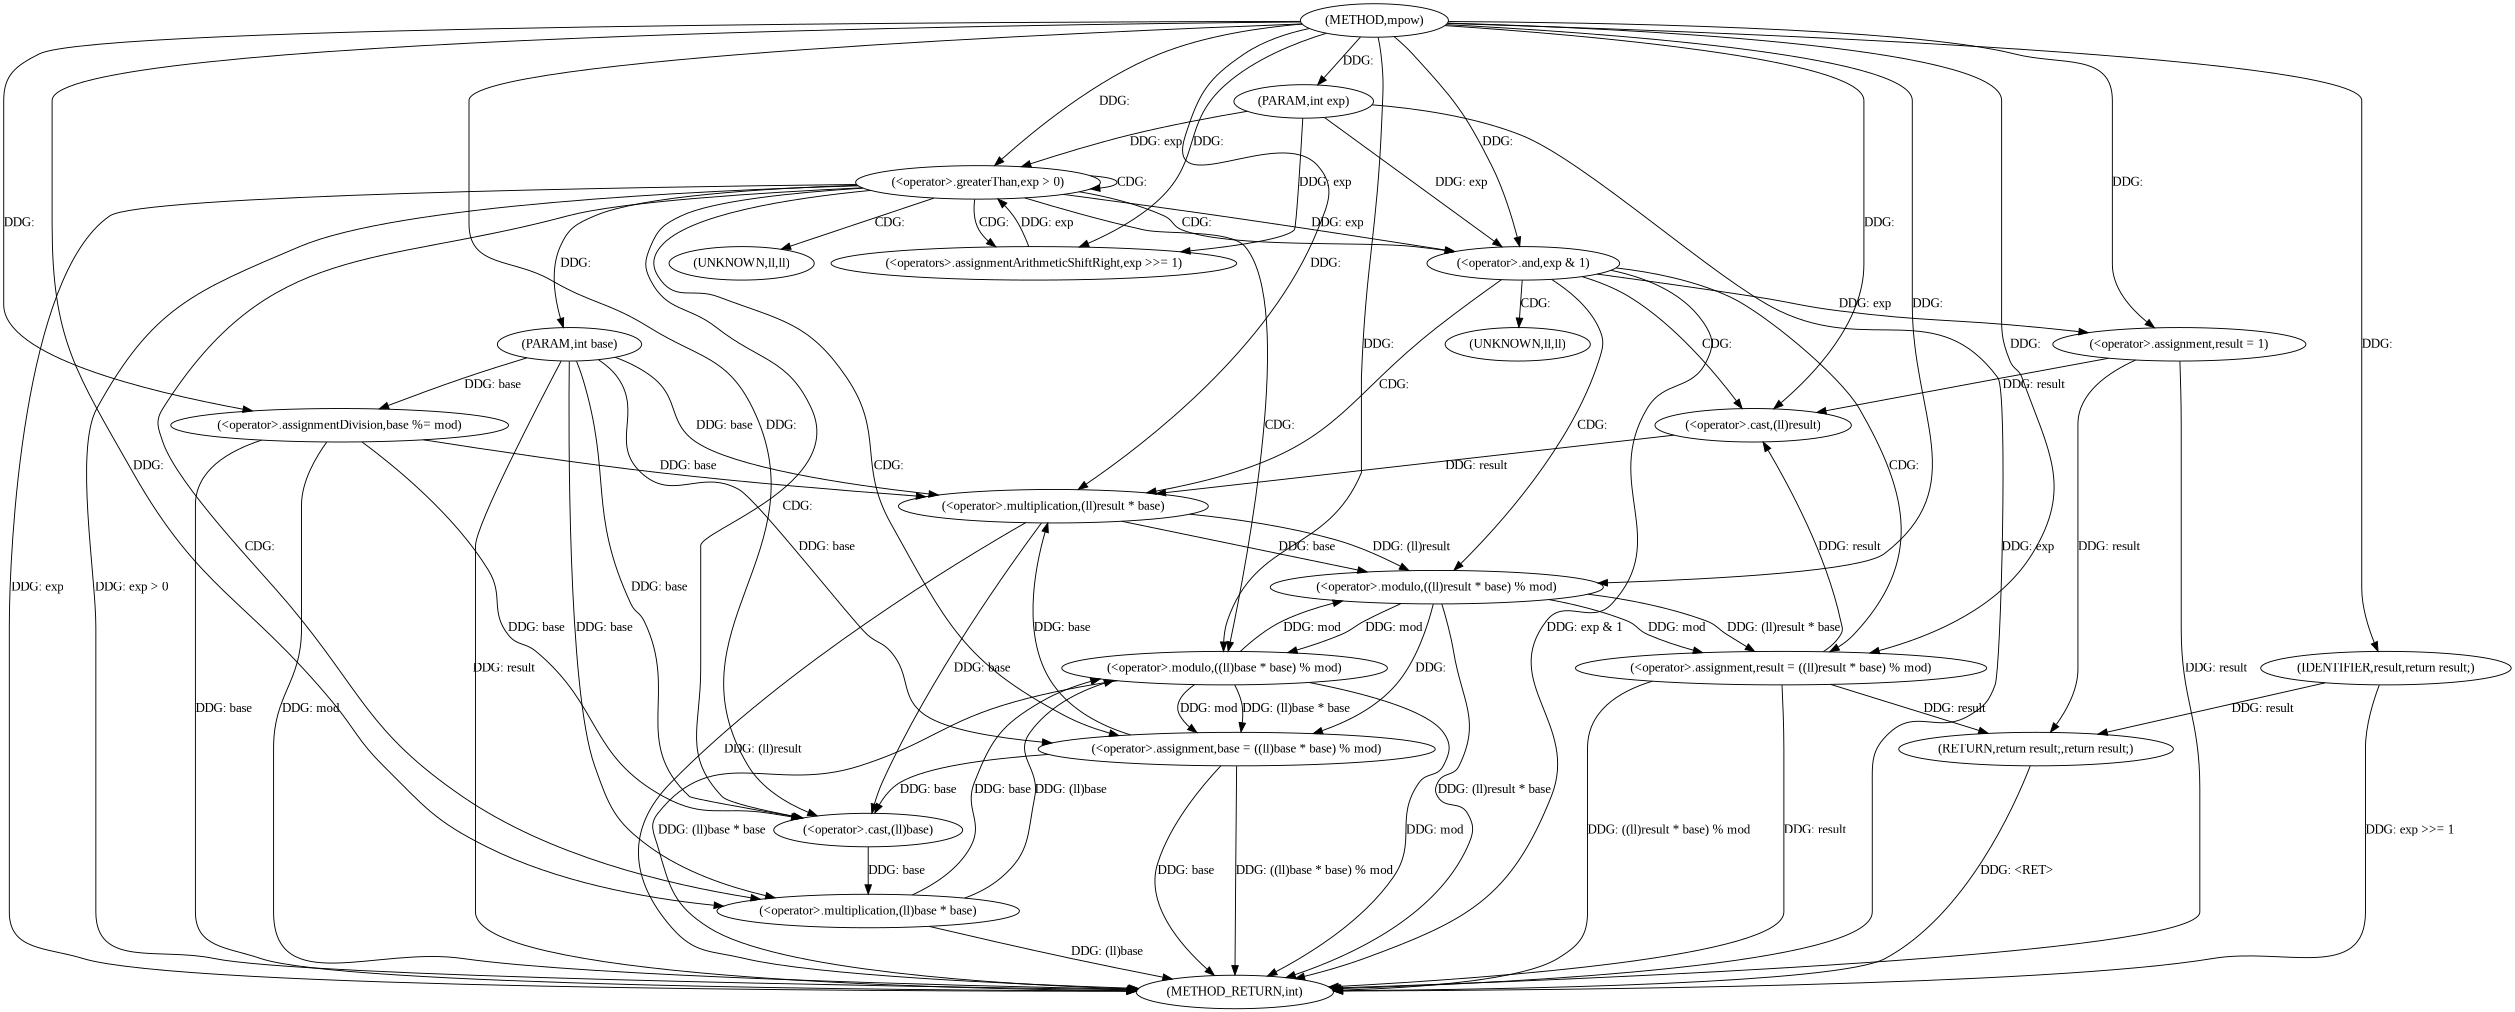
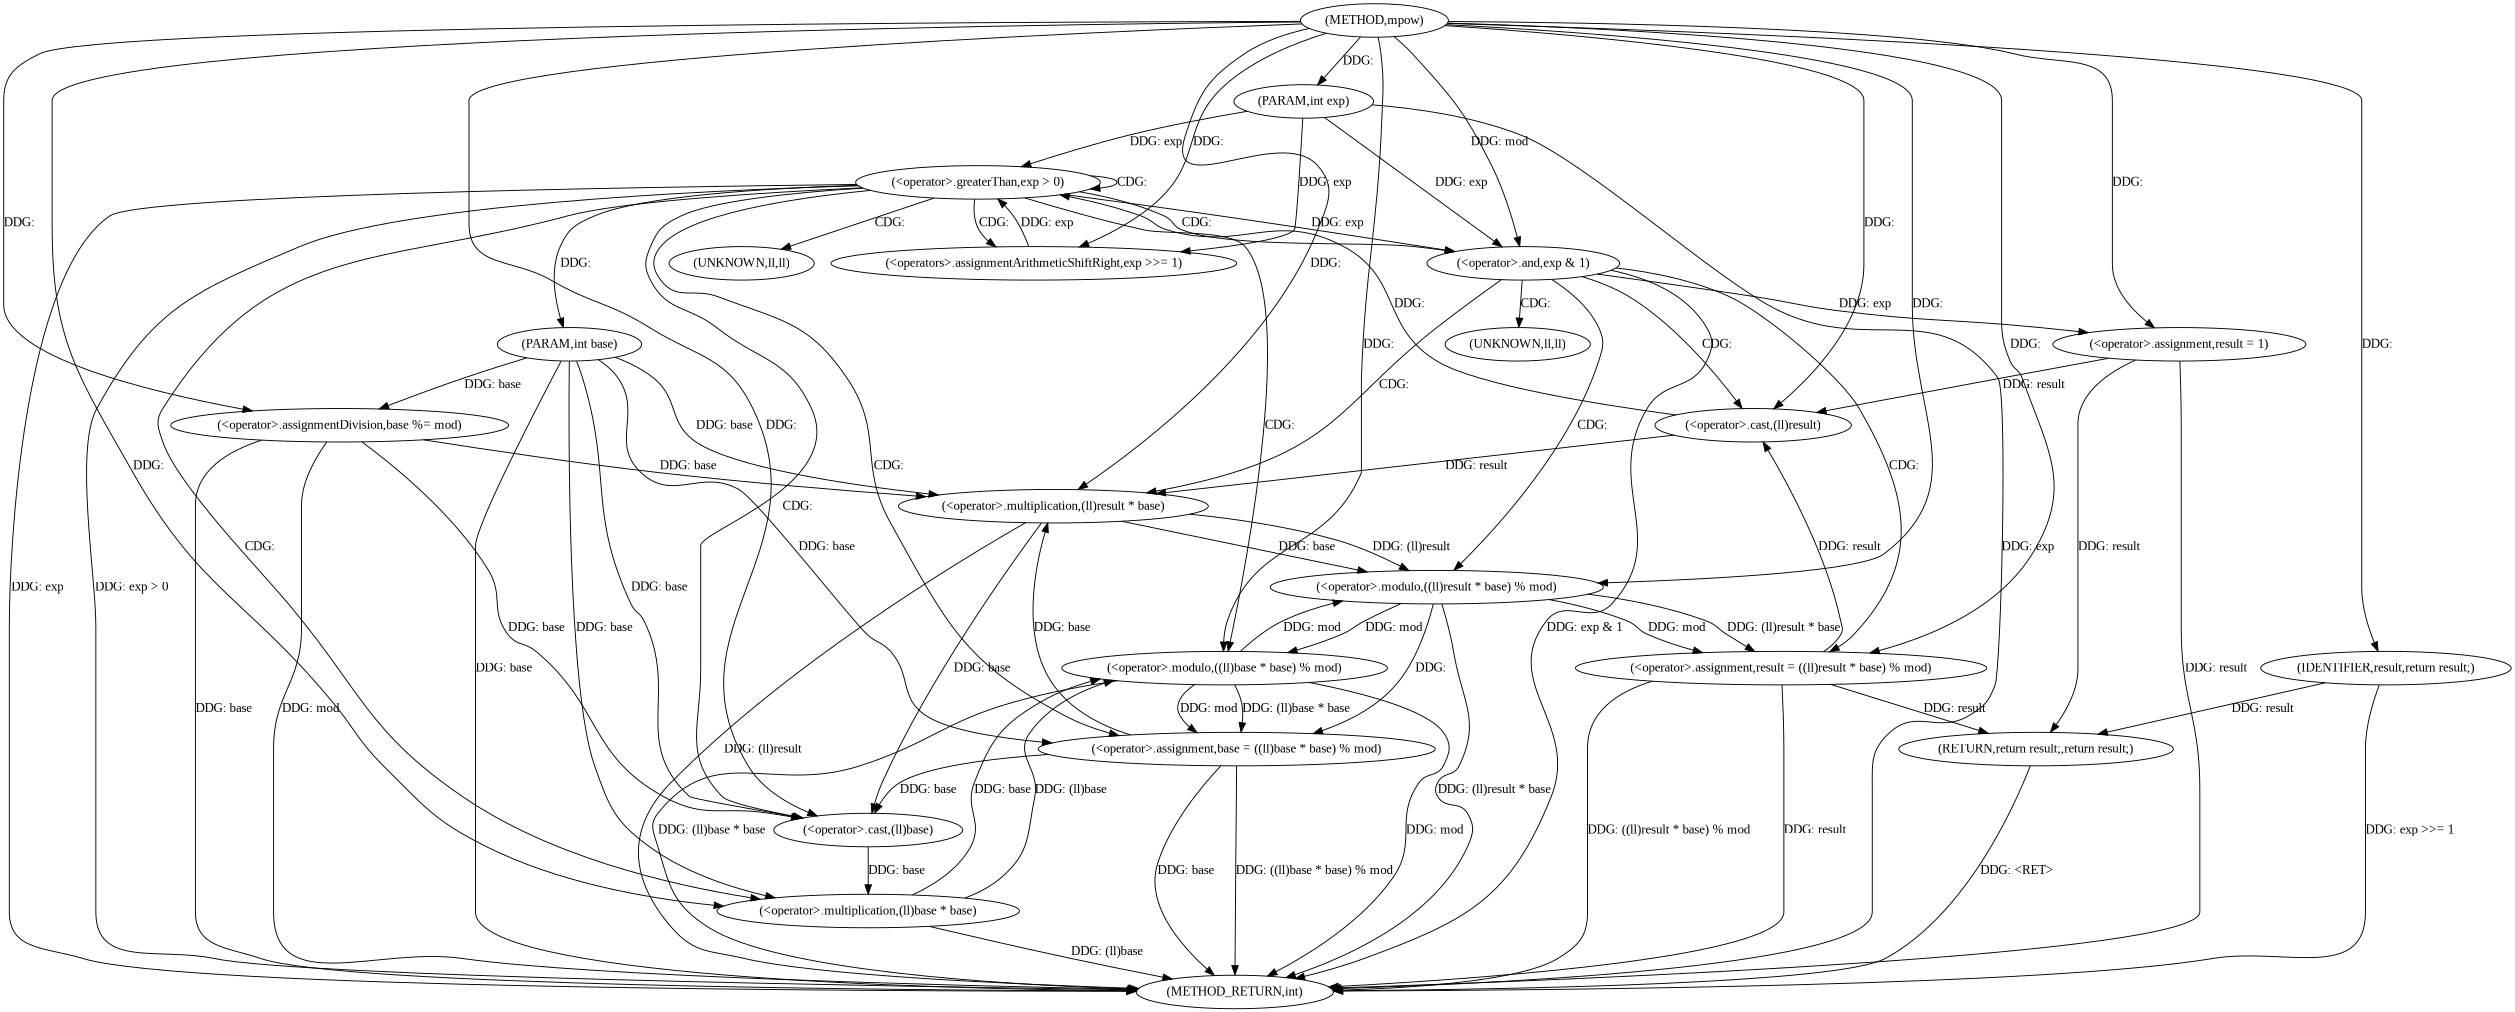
edge "(METHOD,mpow)" -> "(<operator>.greaterThan,exp > 0)": now "(<operator>.cast,(ll)result)" -> "(<operator>.greaterThan,exp > 0)"
edge "(METHOD,mpow)" -> "(<operator>.and,exp & 1)": label "DDG: " -> "DDG: mod"
edge "(PARAM,int base)" -> "(METHOD_RETURN,int)": label "DDG: result" -> "DDG: base"
